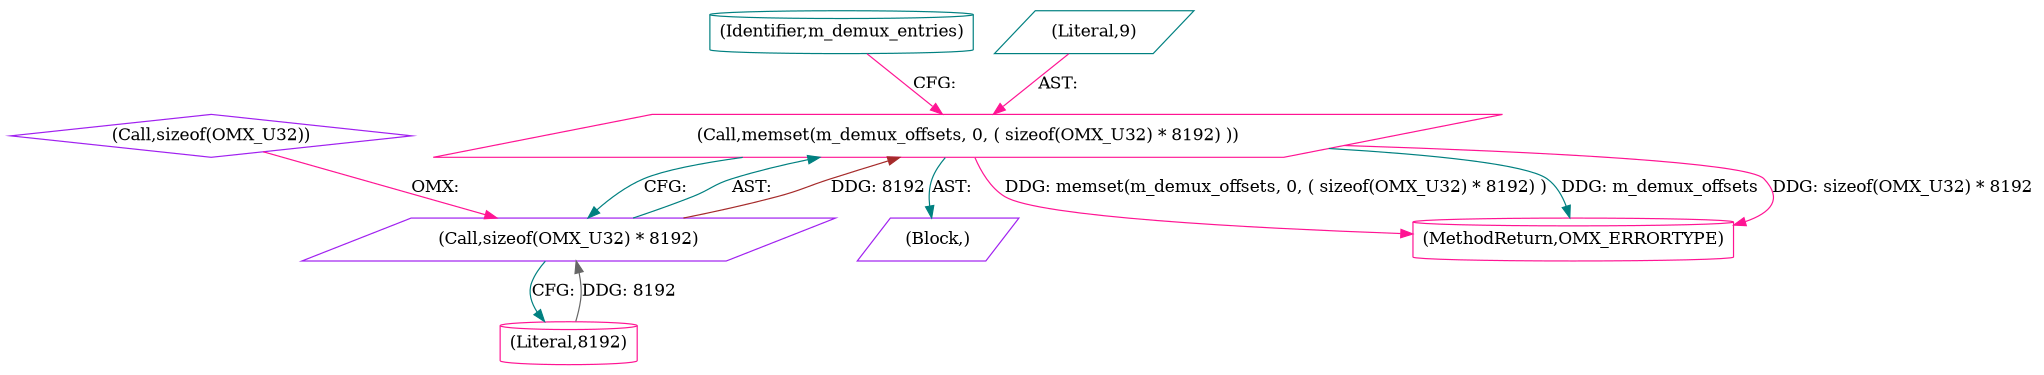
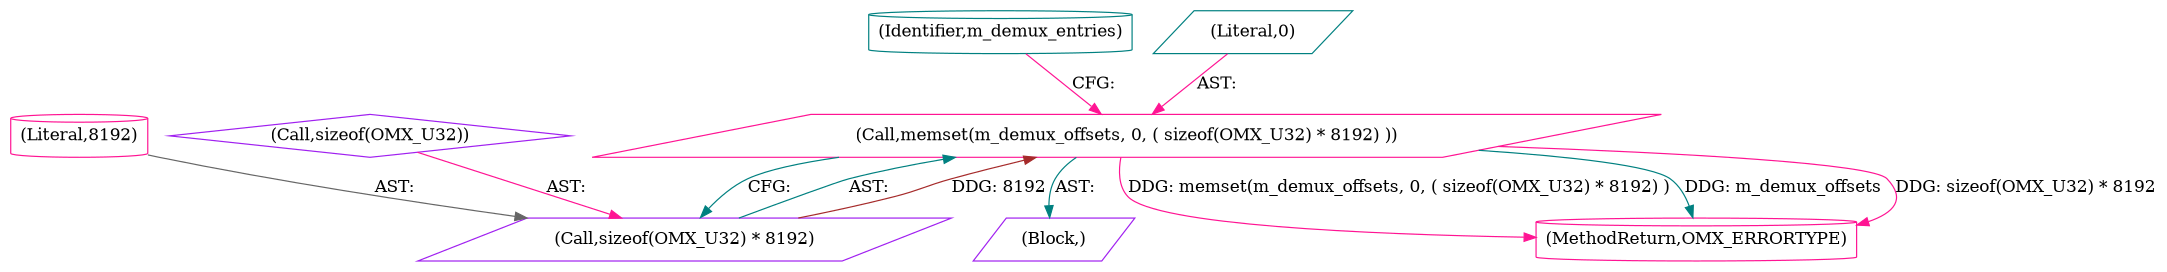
node "(Literal,9)": label "(Literal,9)" -> "(Literal,0)"
edge "(Call,sizeof(OMX_U32))" -> "(Call,sizeof(OMX_U32) * 8192)": label "OMX: " -> "AST: "
edge "(Call,sizeof(OMX_U32) * 8192)" -> "(Literal,8192)": removed, label "CFG:"
edge "(Literal,8192)" -> "(Call,sizeof(OMX_U32) * 8192)": label "DDG: 8192" -> "AST: "
